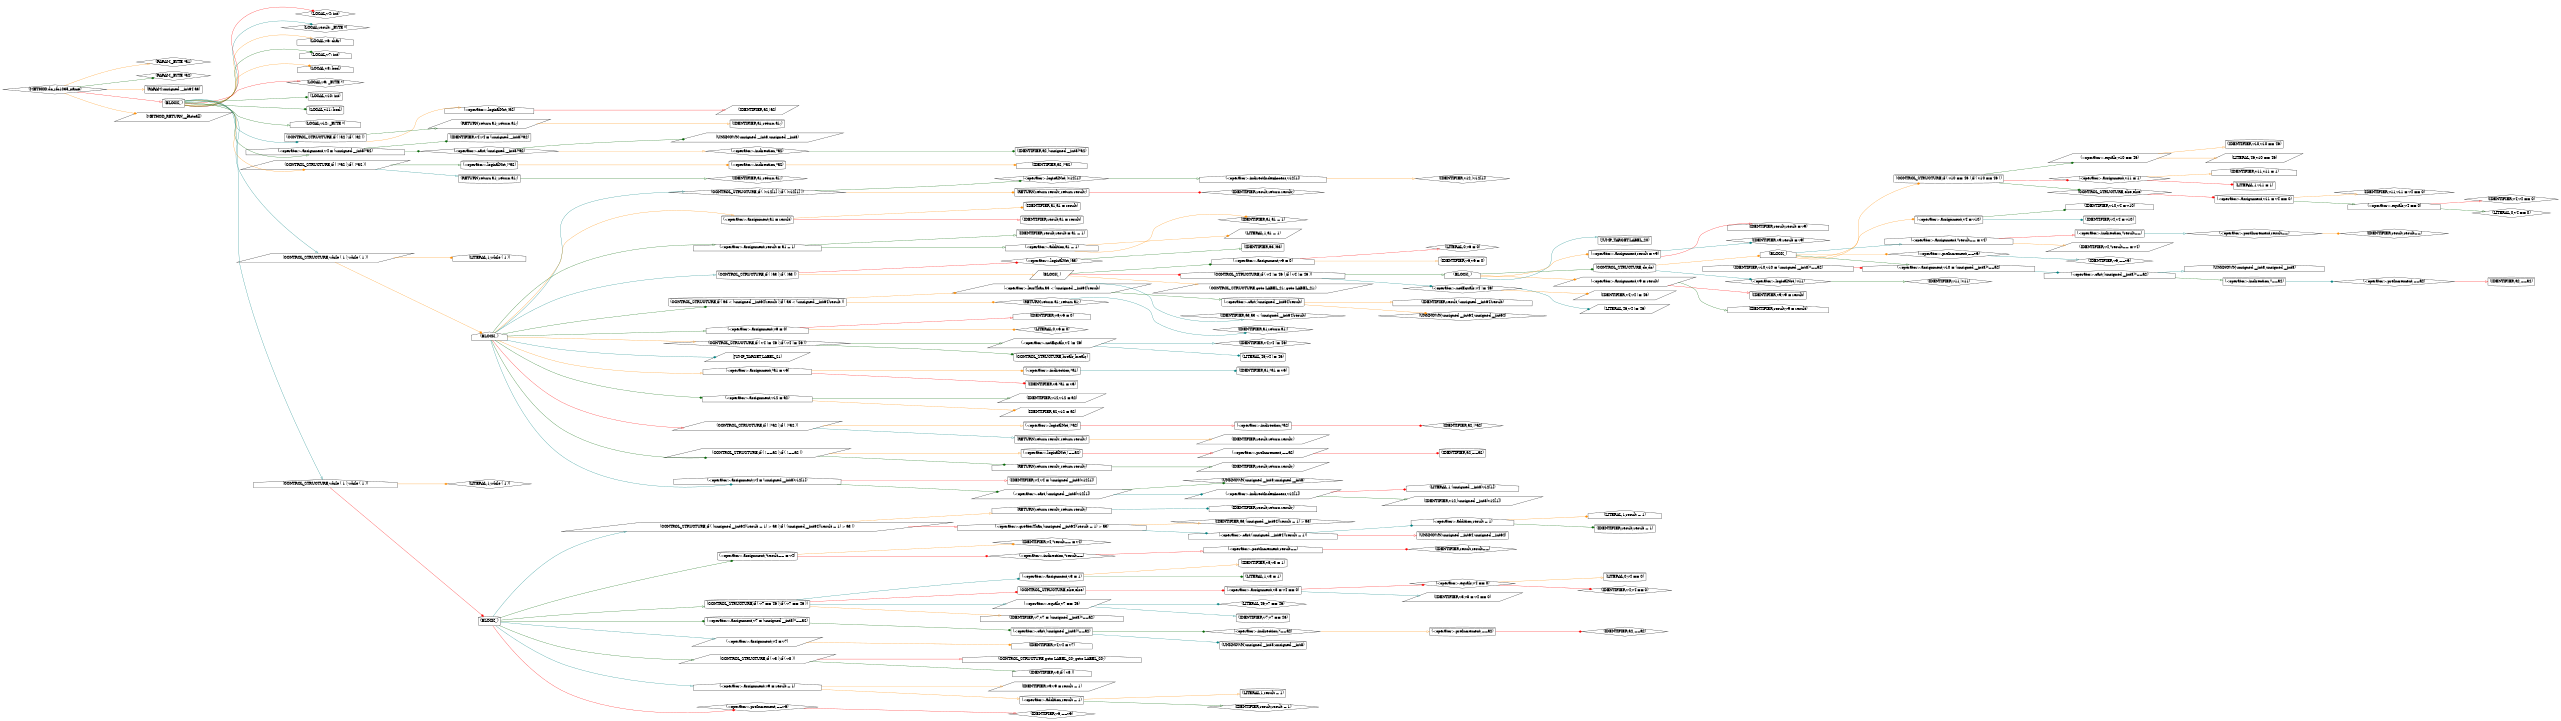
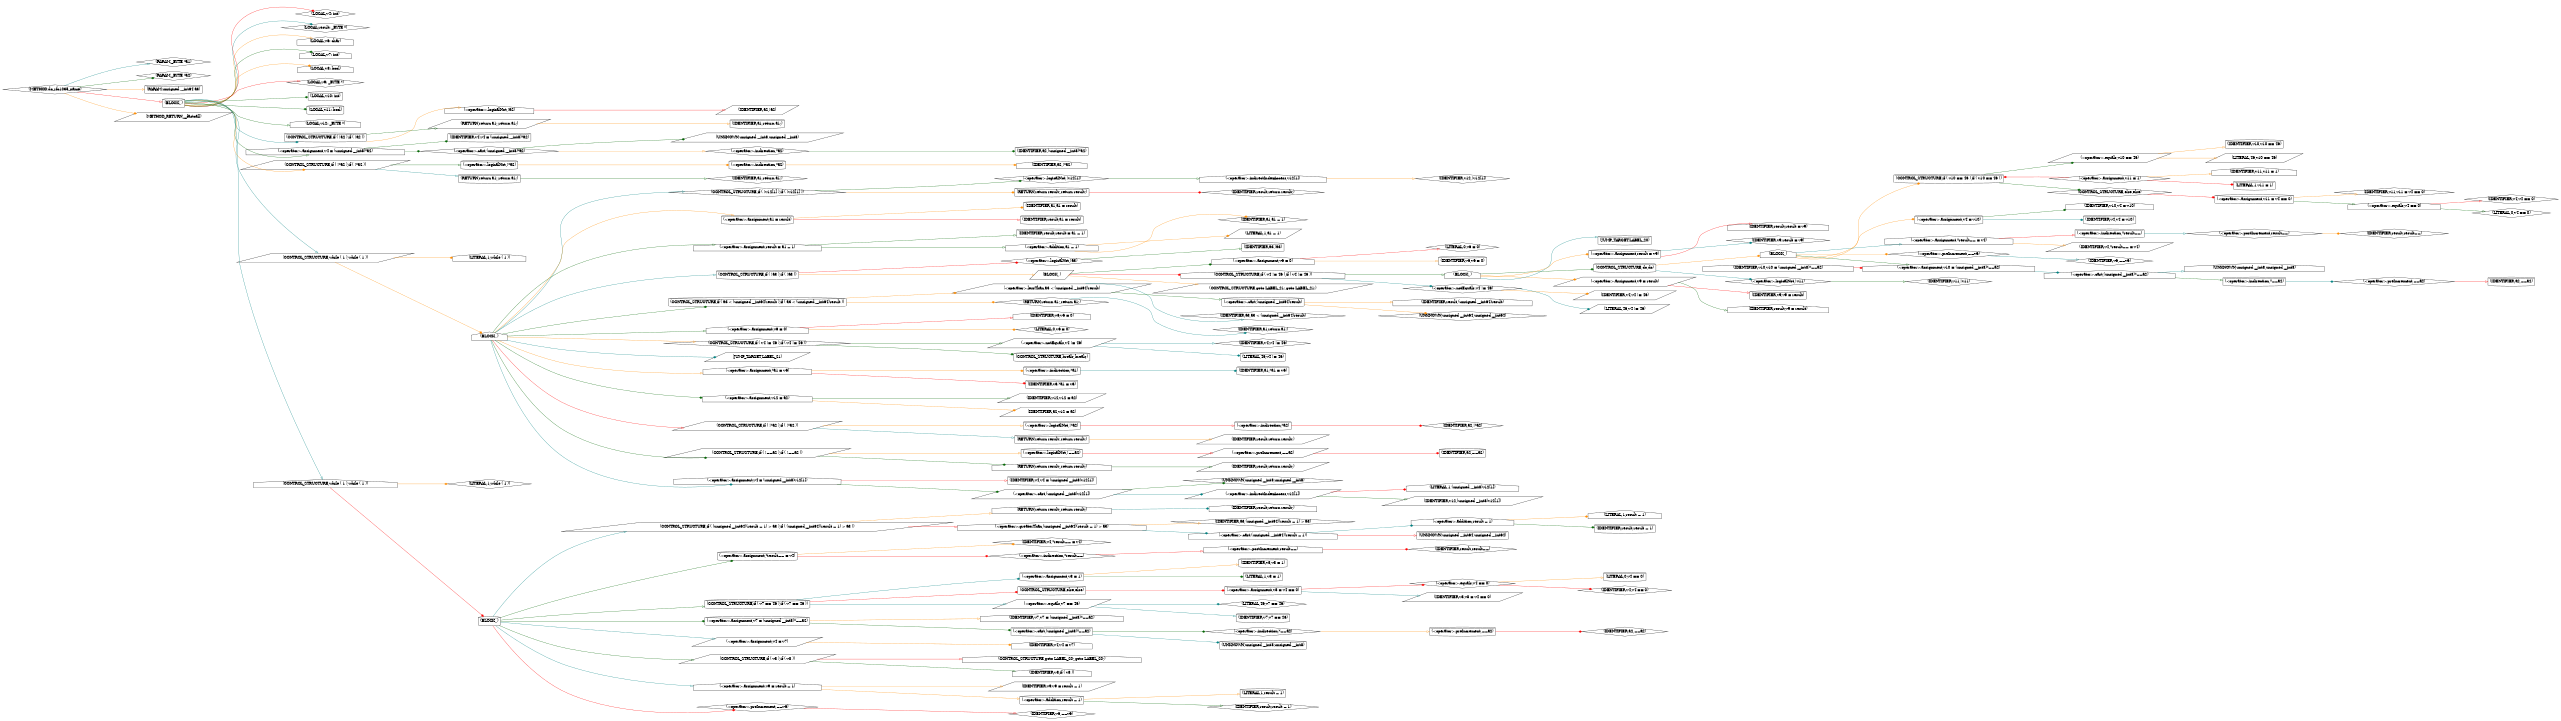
edge "(METHOD,do_rfc1035_name)" -> "(PARAM,_BYTE *a1)": color darkorange -> teal
edge "(CONTROL_STRUCTURE,if ( v10 == 46 ),if ( v10 == 46 ))" -> "(<operator>.assignment,v11 = 1)": reversed
edge "(CONTROL_STRUCTURE,if ( v7 == 46 ),if ( v7 == 46 ))" -> "(IDENTIFIER,v7,v7 = (unsigned __int8)*++a2)": now "(<operator>.assignment,v7 = (unsigned __int8)*++a2)" -> "(IDENTIFIER,v7,v7 = (unsigned __int8)*++a2)"
